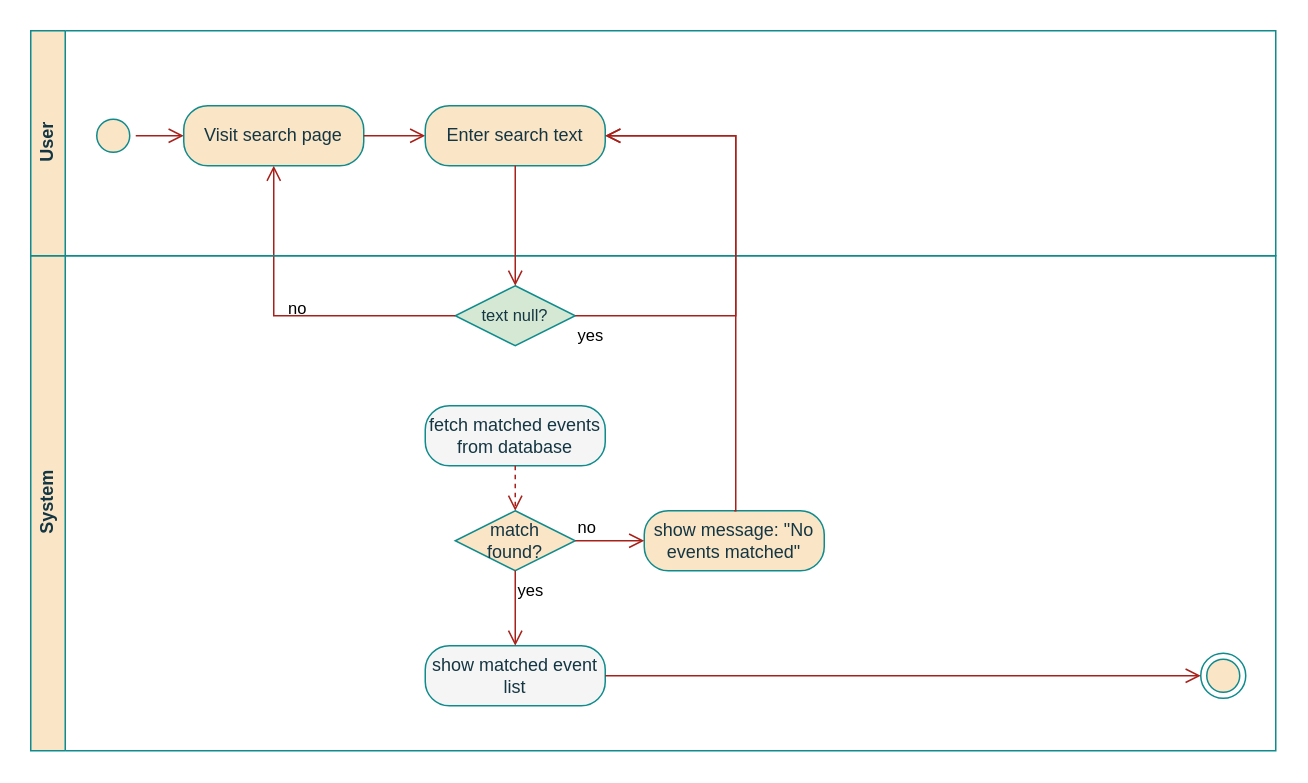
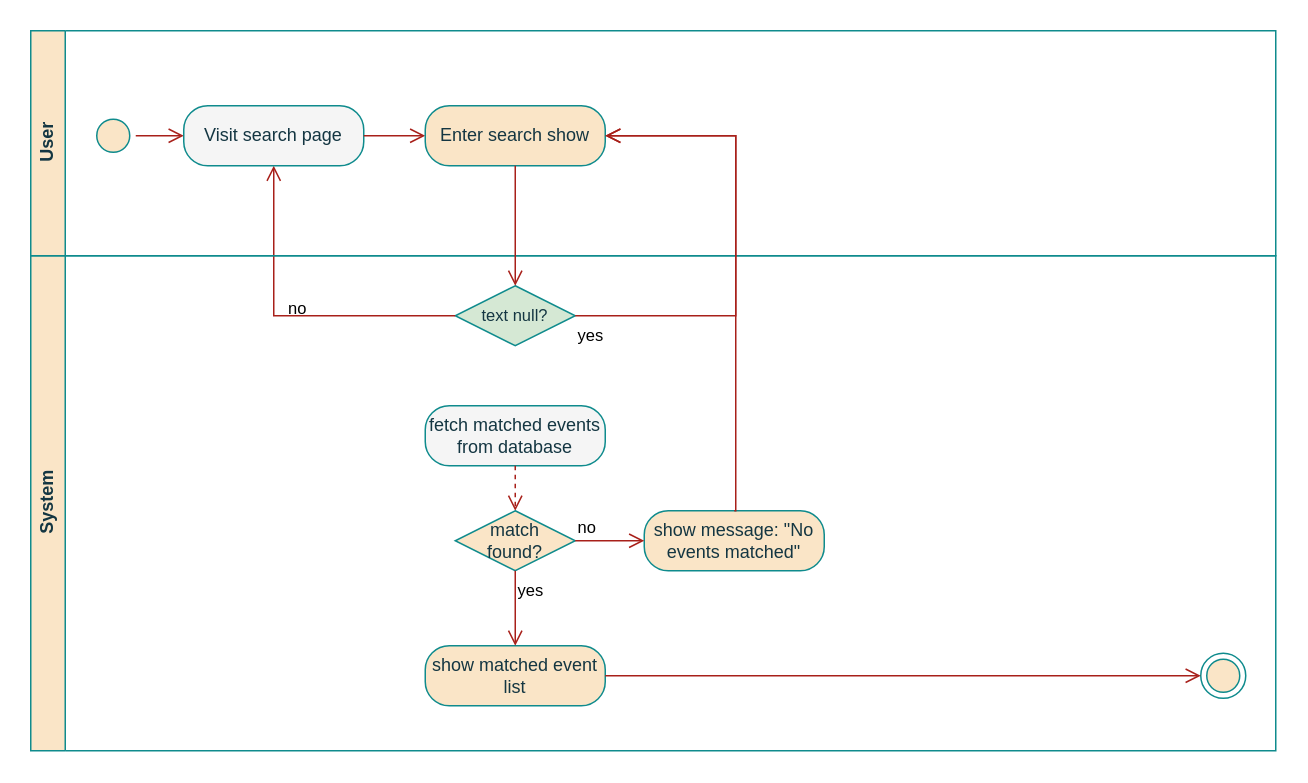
node "Visit search page": fillcolor #fae5c7 -> #f5f5f5
node "Enter search text": label "Enter search text" -> "Enter search show"
node "show matched event list": fillcolor #f5f5f5 -> #fae5c7
